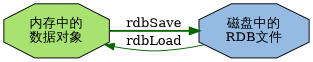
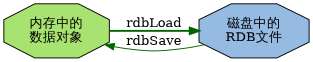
edge "内存中的 数据对象" -> "磁盘中的 RDB文件": label "rdbSave" -> "rdbLoad"
edge "磁盘中的 RDB文件" -> "内存中的 数据对象": label "rdbLoad" -> "rdbSave"
